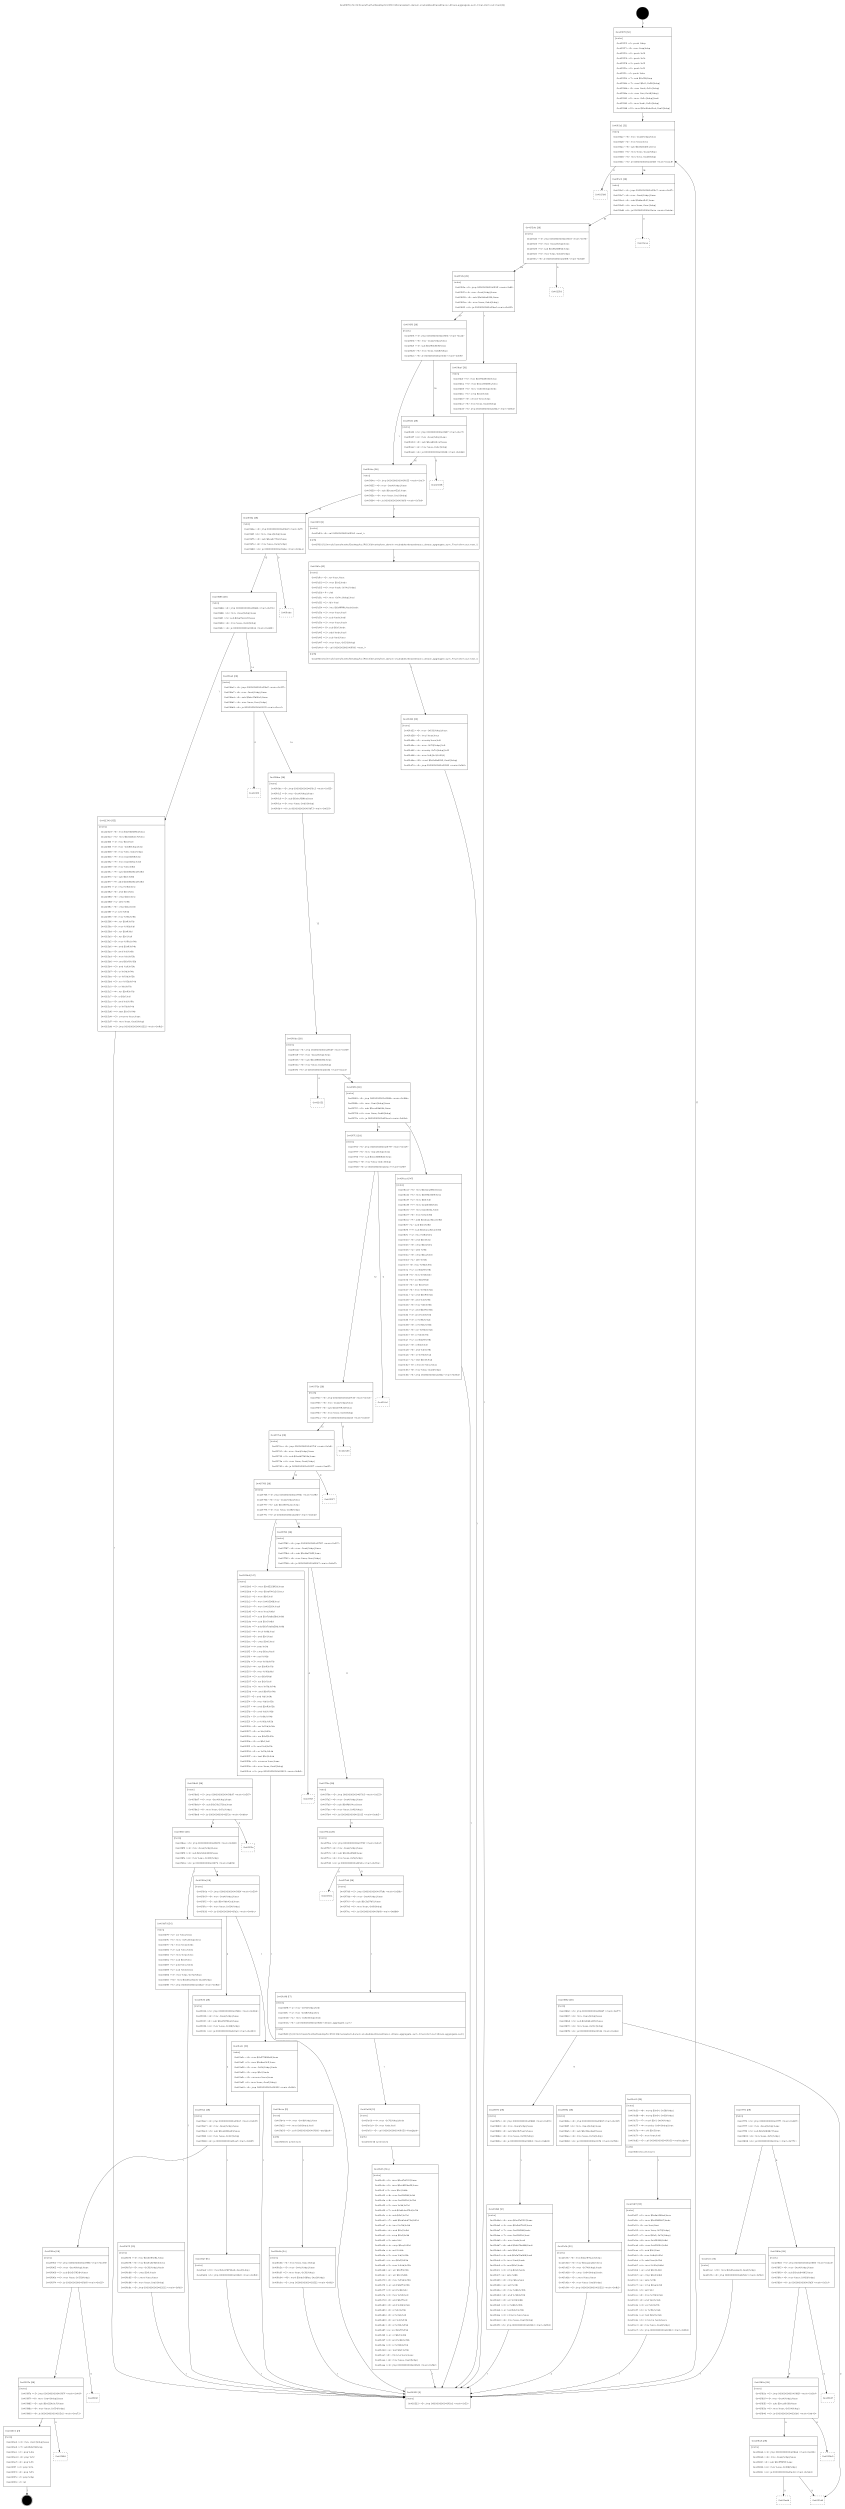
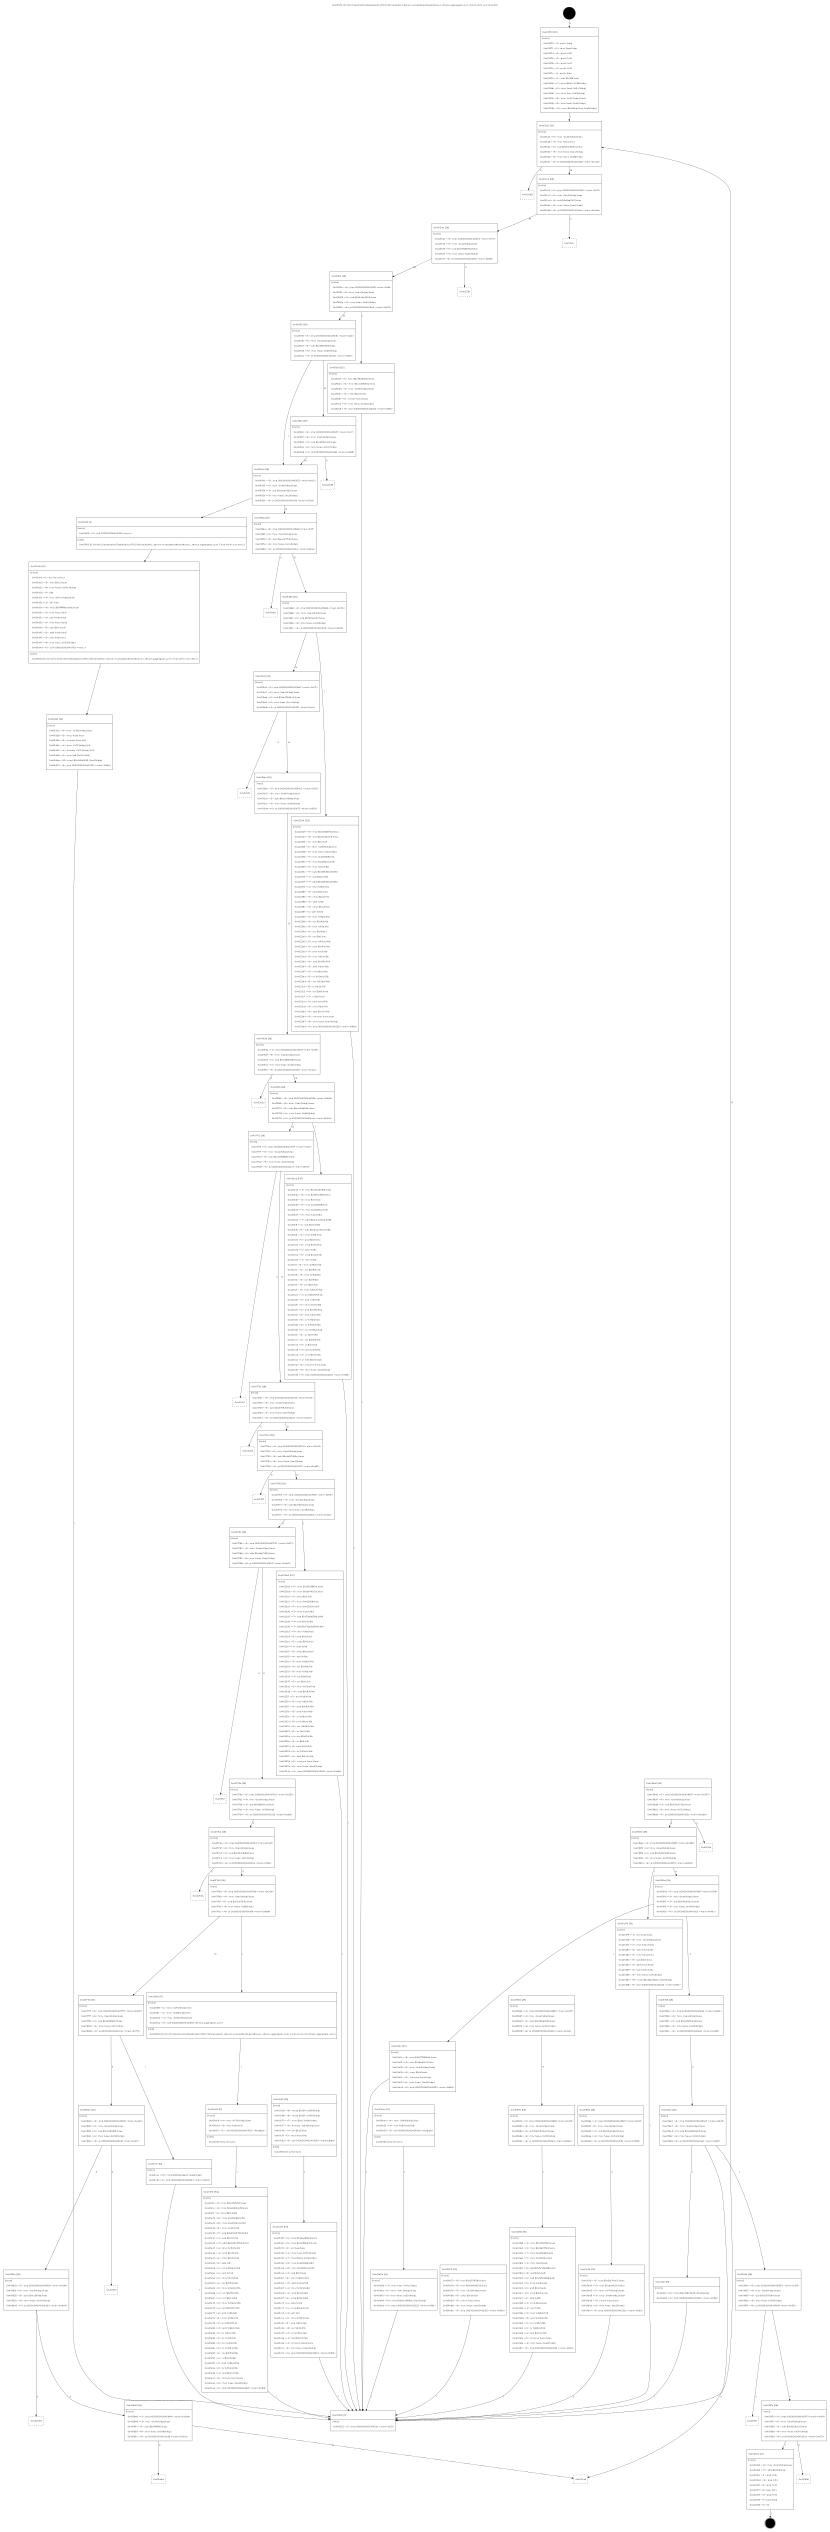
edge "0x4017d6 [28]" -> "0x4017f2 [28]": added, label "10"
edge "0x401862 [28]" -> "0x4021d6": now "0x401942 [28]" -> "0x4021d6"
